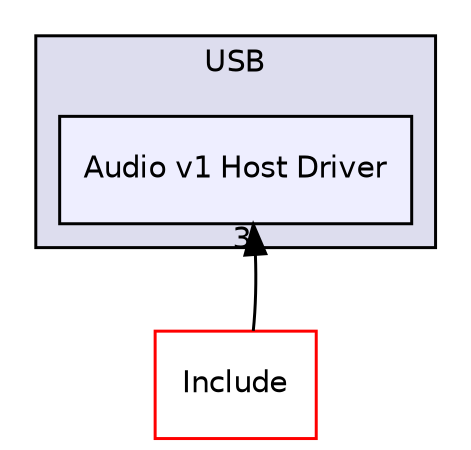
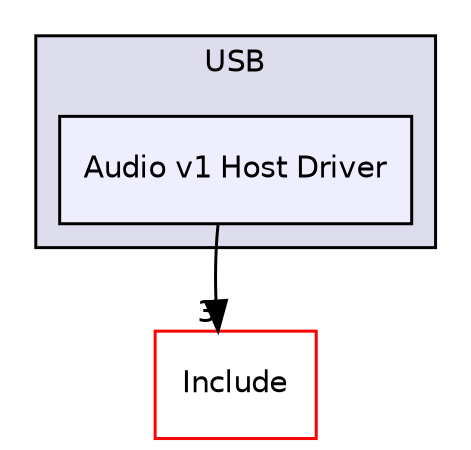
edge "Include" -> "Audio v1 Host Driver": reversed
